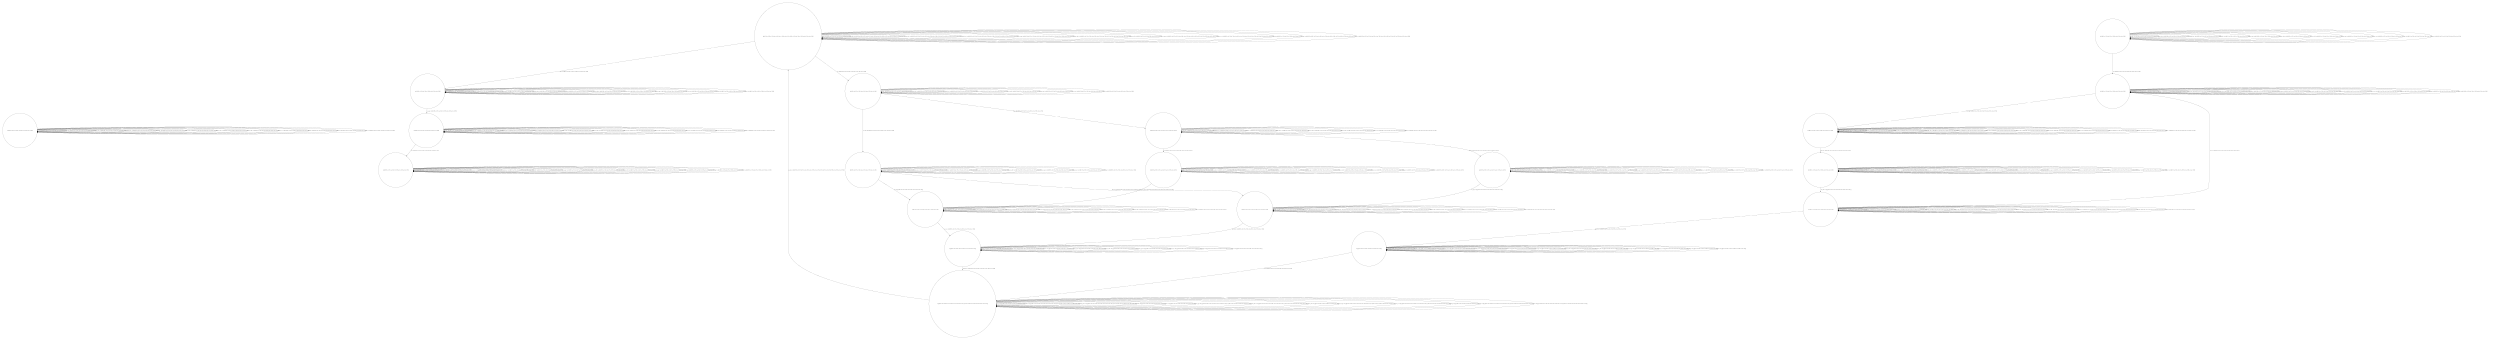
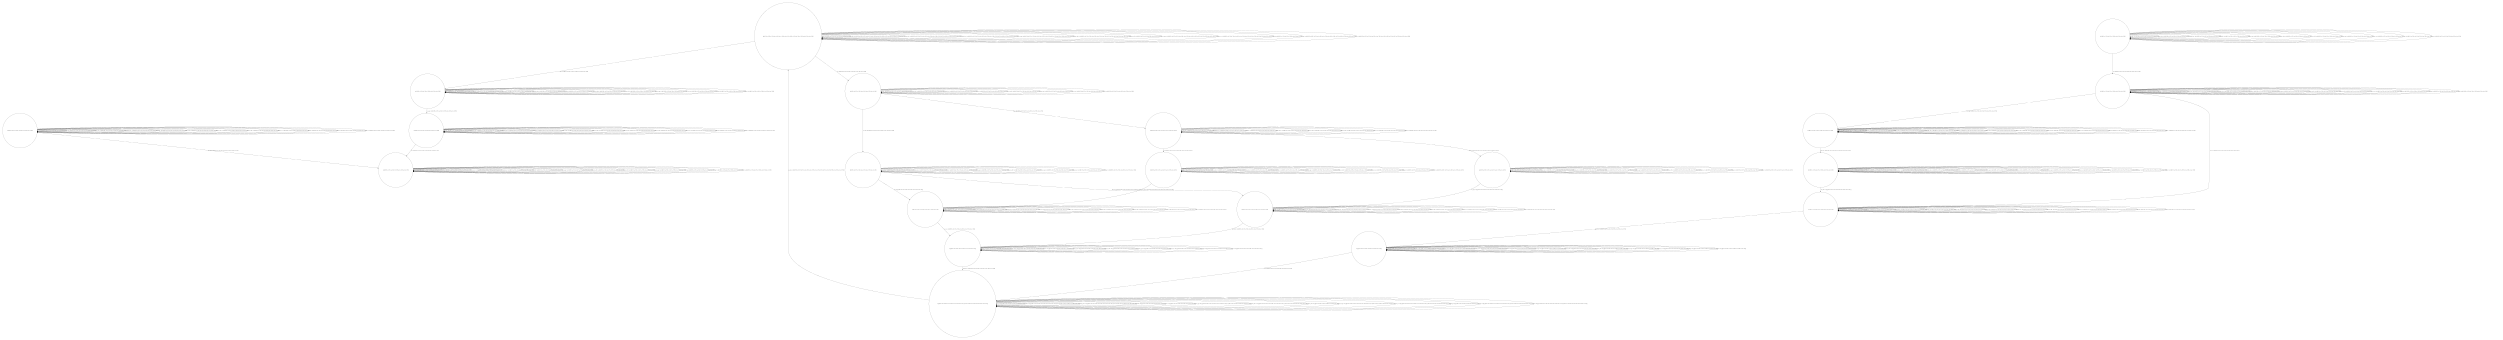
edge "14@[((DOL and TEA and CAP and TON and not EUR and not COF))]" -> "16@[((DOL and TEA and CAP and TON and not EUR and not COF))]": added, label "pour_sugar / ok() [((DOL and TEA and CAP and TON and not EUR and not COF))]"
